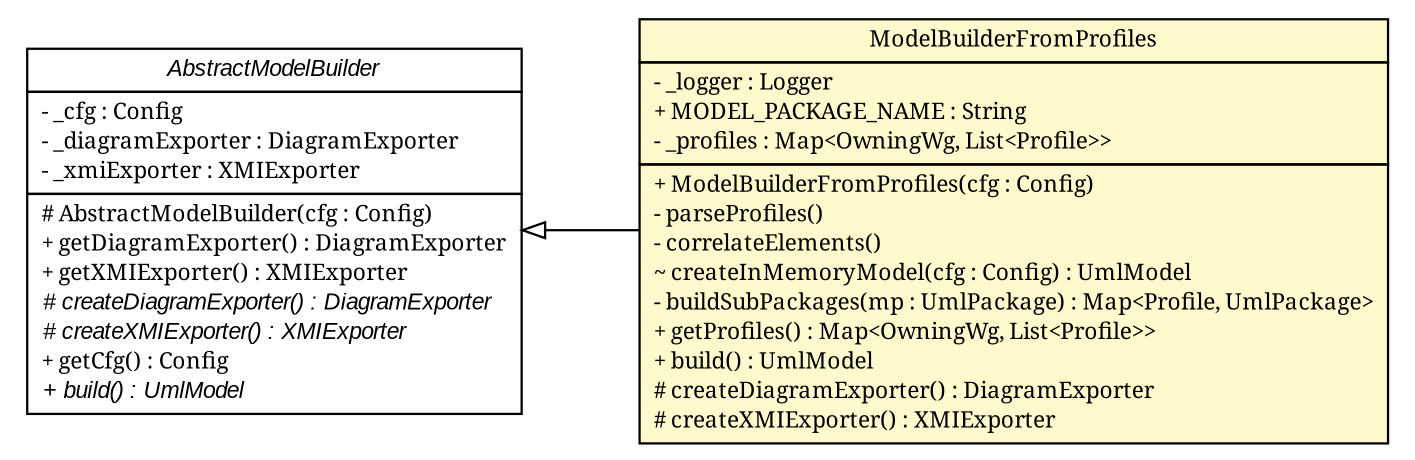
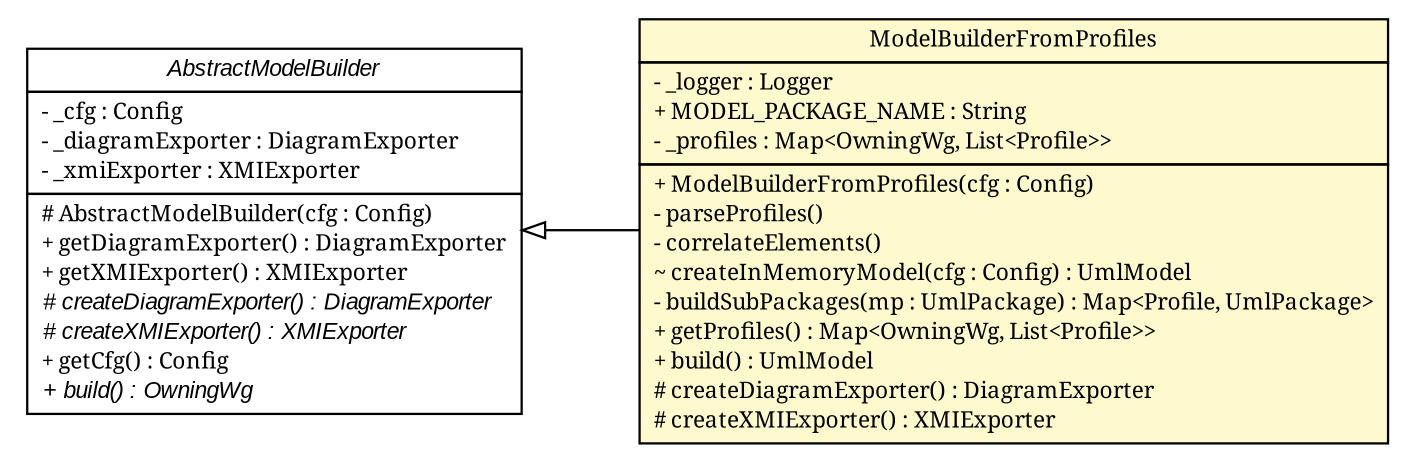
node "AbstractModelBuilder": text "+ build() : UmlModel" -> "+ build() : OwningWg"
